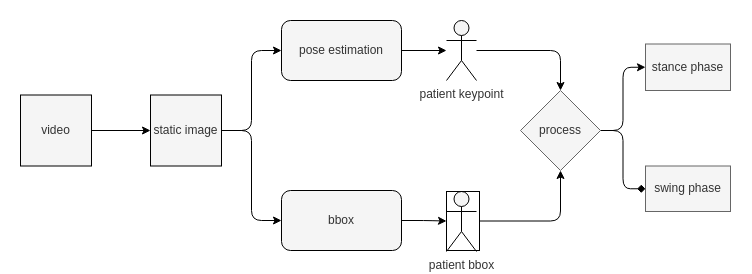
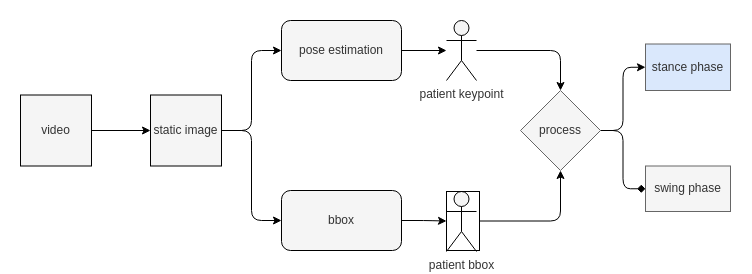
node "stance phase": fillcolor #f5f5f5 -> #dae8fc
